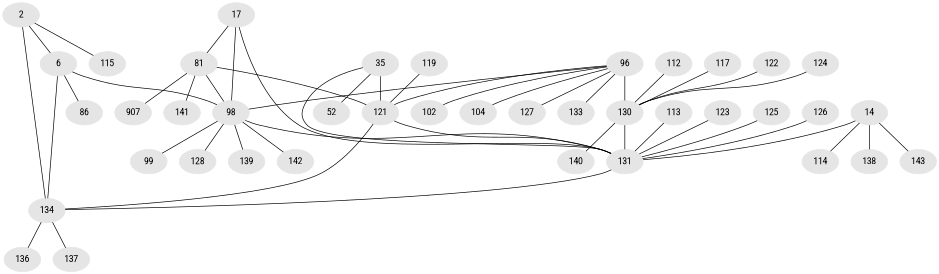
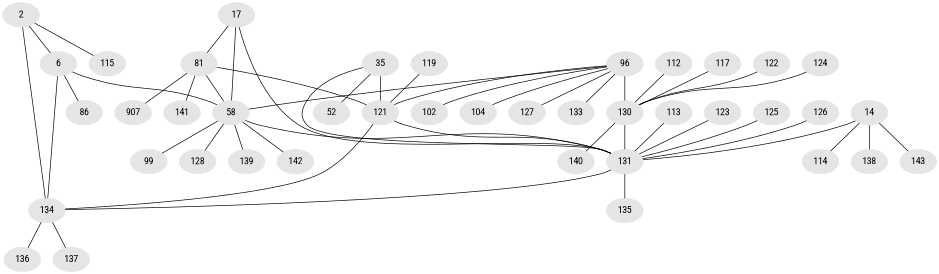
node "98": label "98" -> "58"
node "135": added
